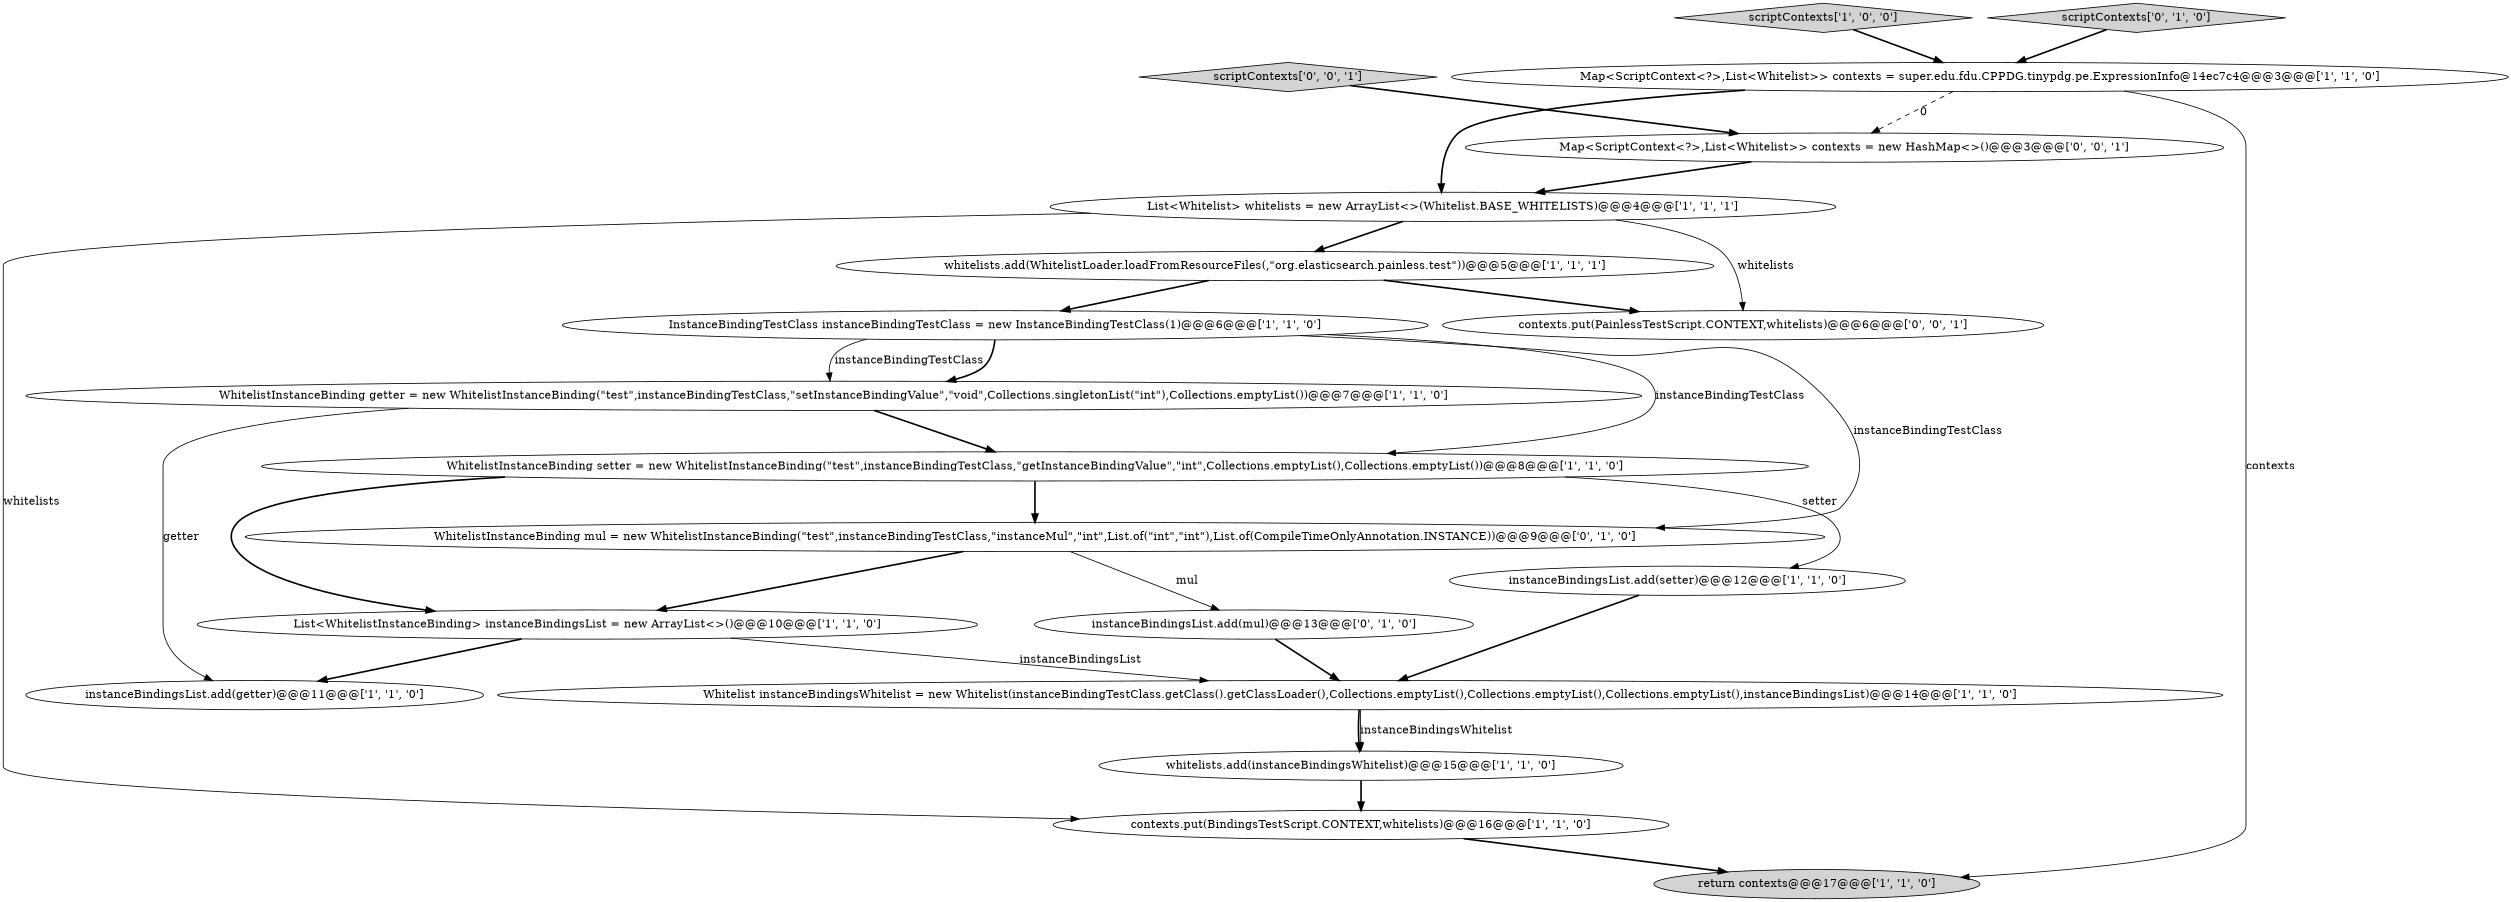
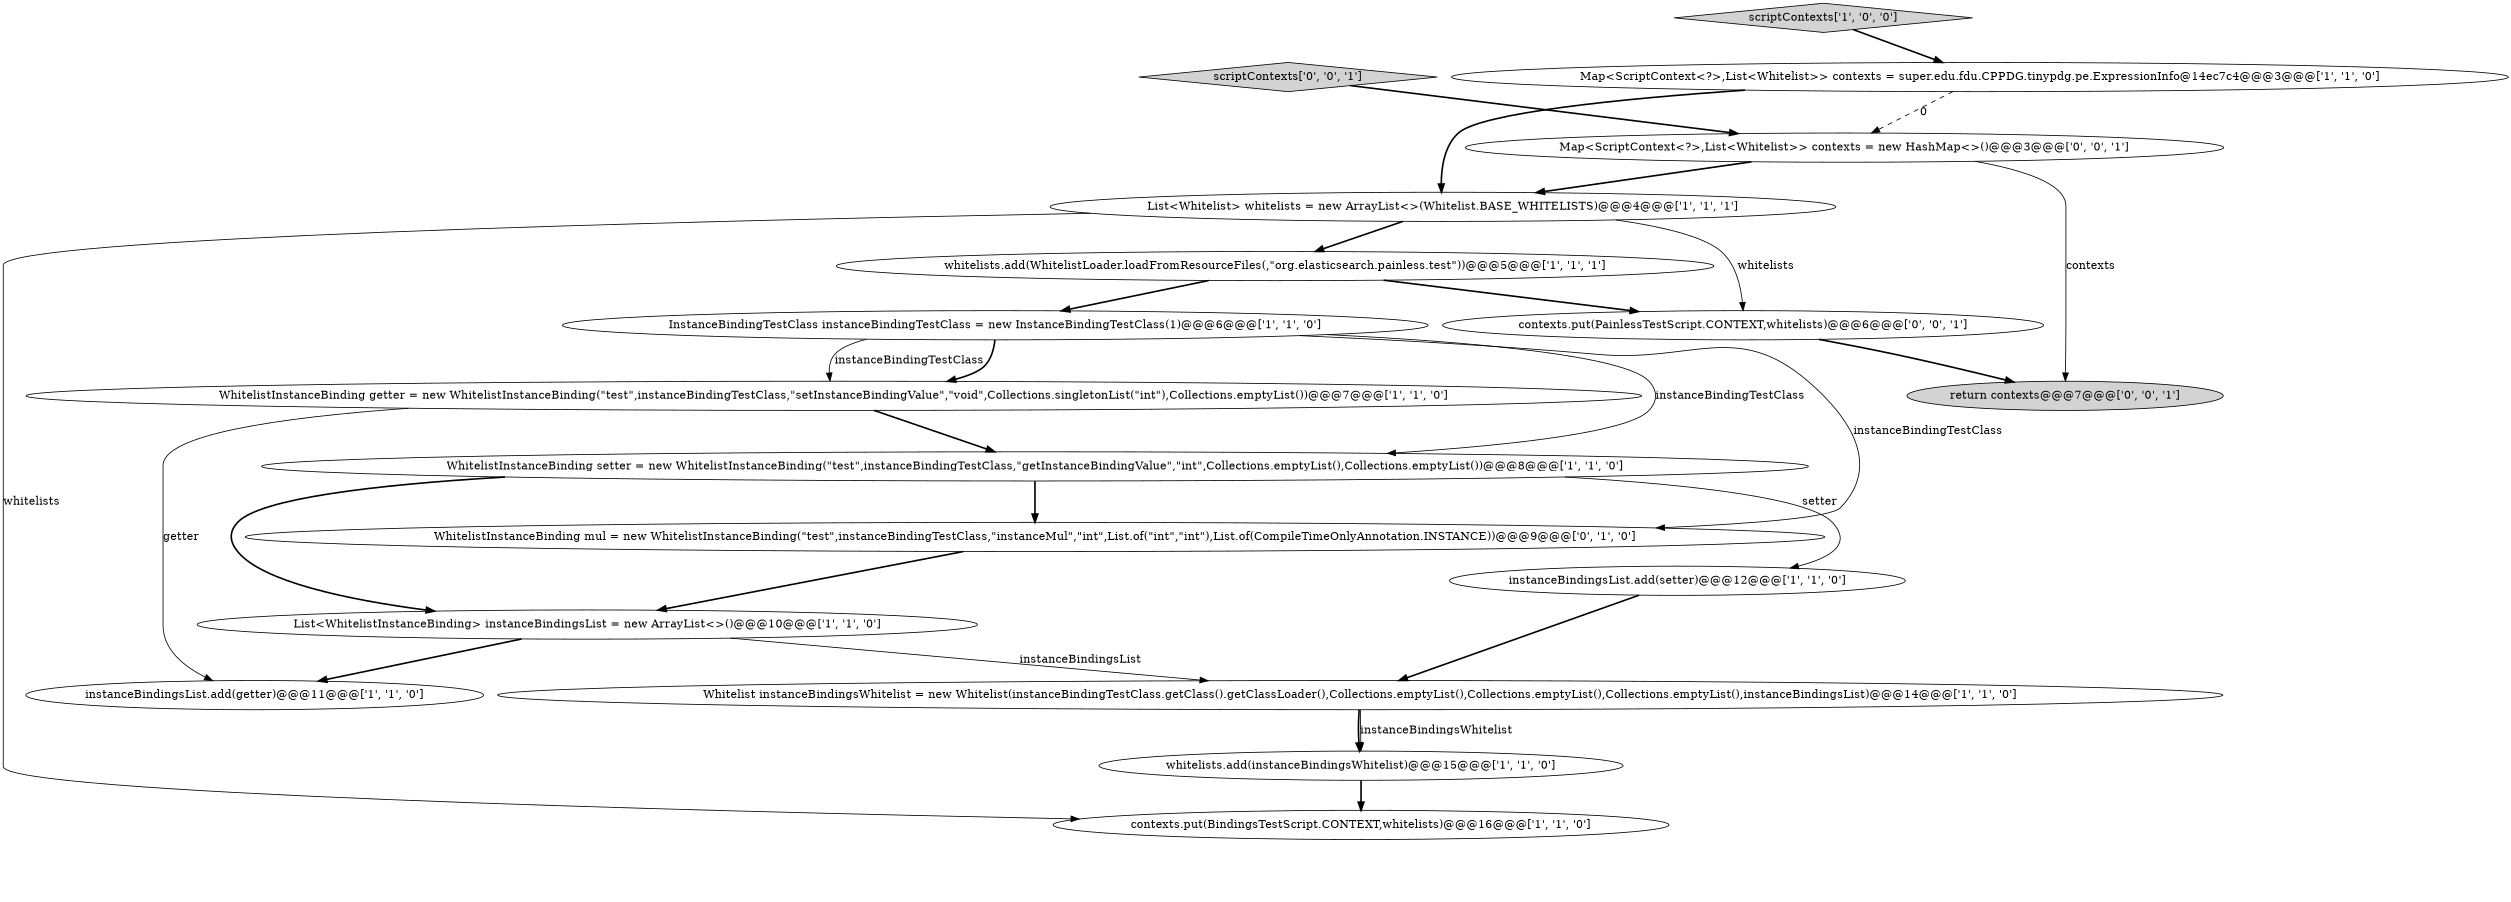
node "scriptContexts['0', '1', '0']": removed
node "return contexts@@@7@@@['0', '0', '1']": added
node "instanceBindingsList.add(mul)@@@13@@@['0', '1', '0']": removed
node "return contexts@@@17@@@['1', '1', '0']": removed
